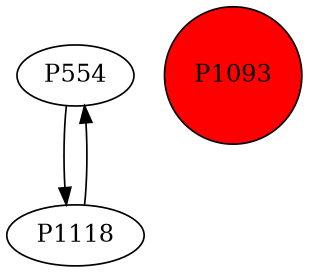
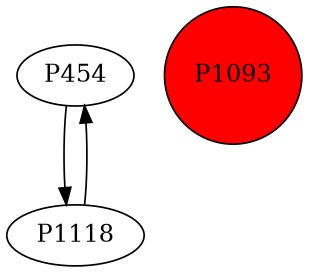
node "P554": label "P554" -> "P454"
